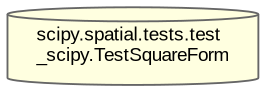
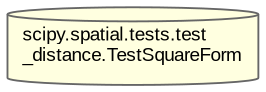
node "scipy.spatial.tests.test _scipy.TestSquareForm": label "scipy.spatial.tests.test _scipy.TestSquareForm" -> "scipy.spatial.tests.test _distance.TestSquareForm"
